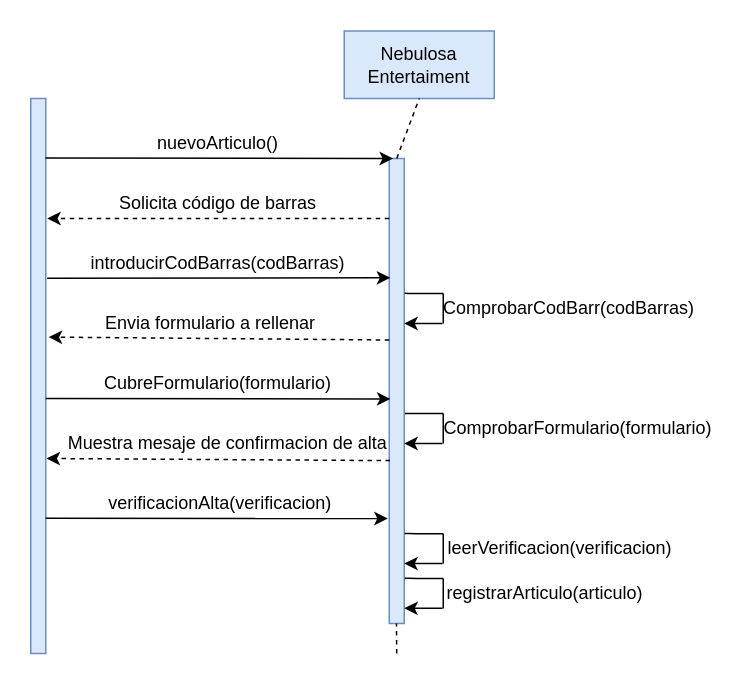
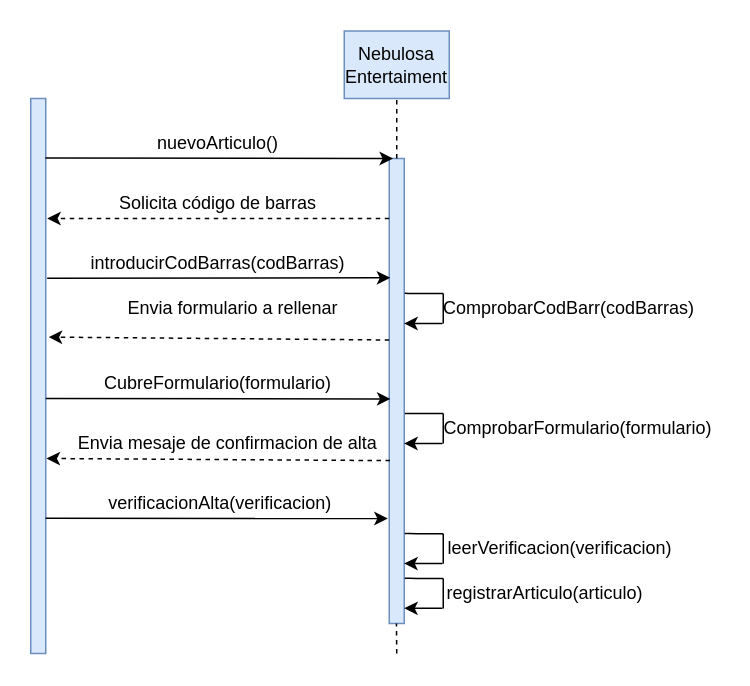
node "Nebulosa Entertaiment": size 150x68 -> 105x68
node "Envia formulario a rellenar": moved (211, 323) -> (233, 308)
node "Muestra mesaje de confirmacion de alta": label "Muestra mesaje de confirmacion de alta" -> "Envia mesaje de confirmacion de alta"
